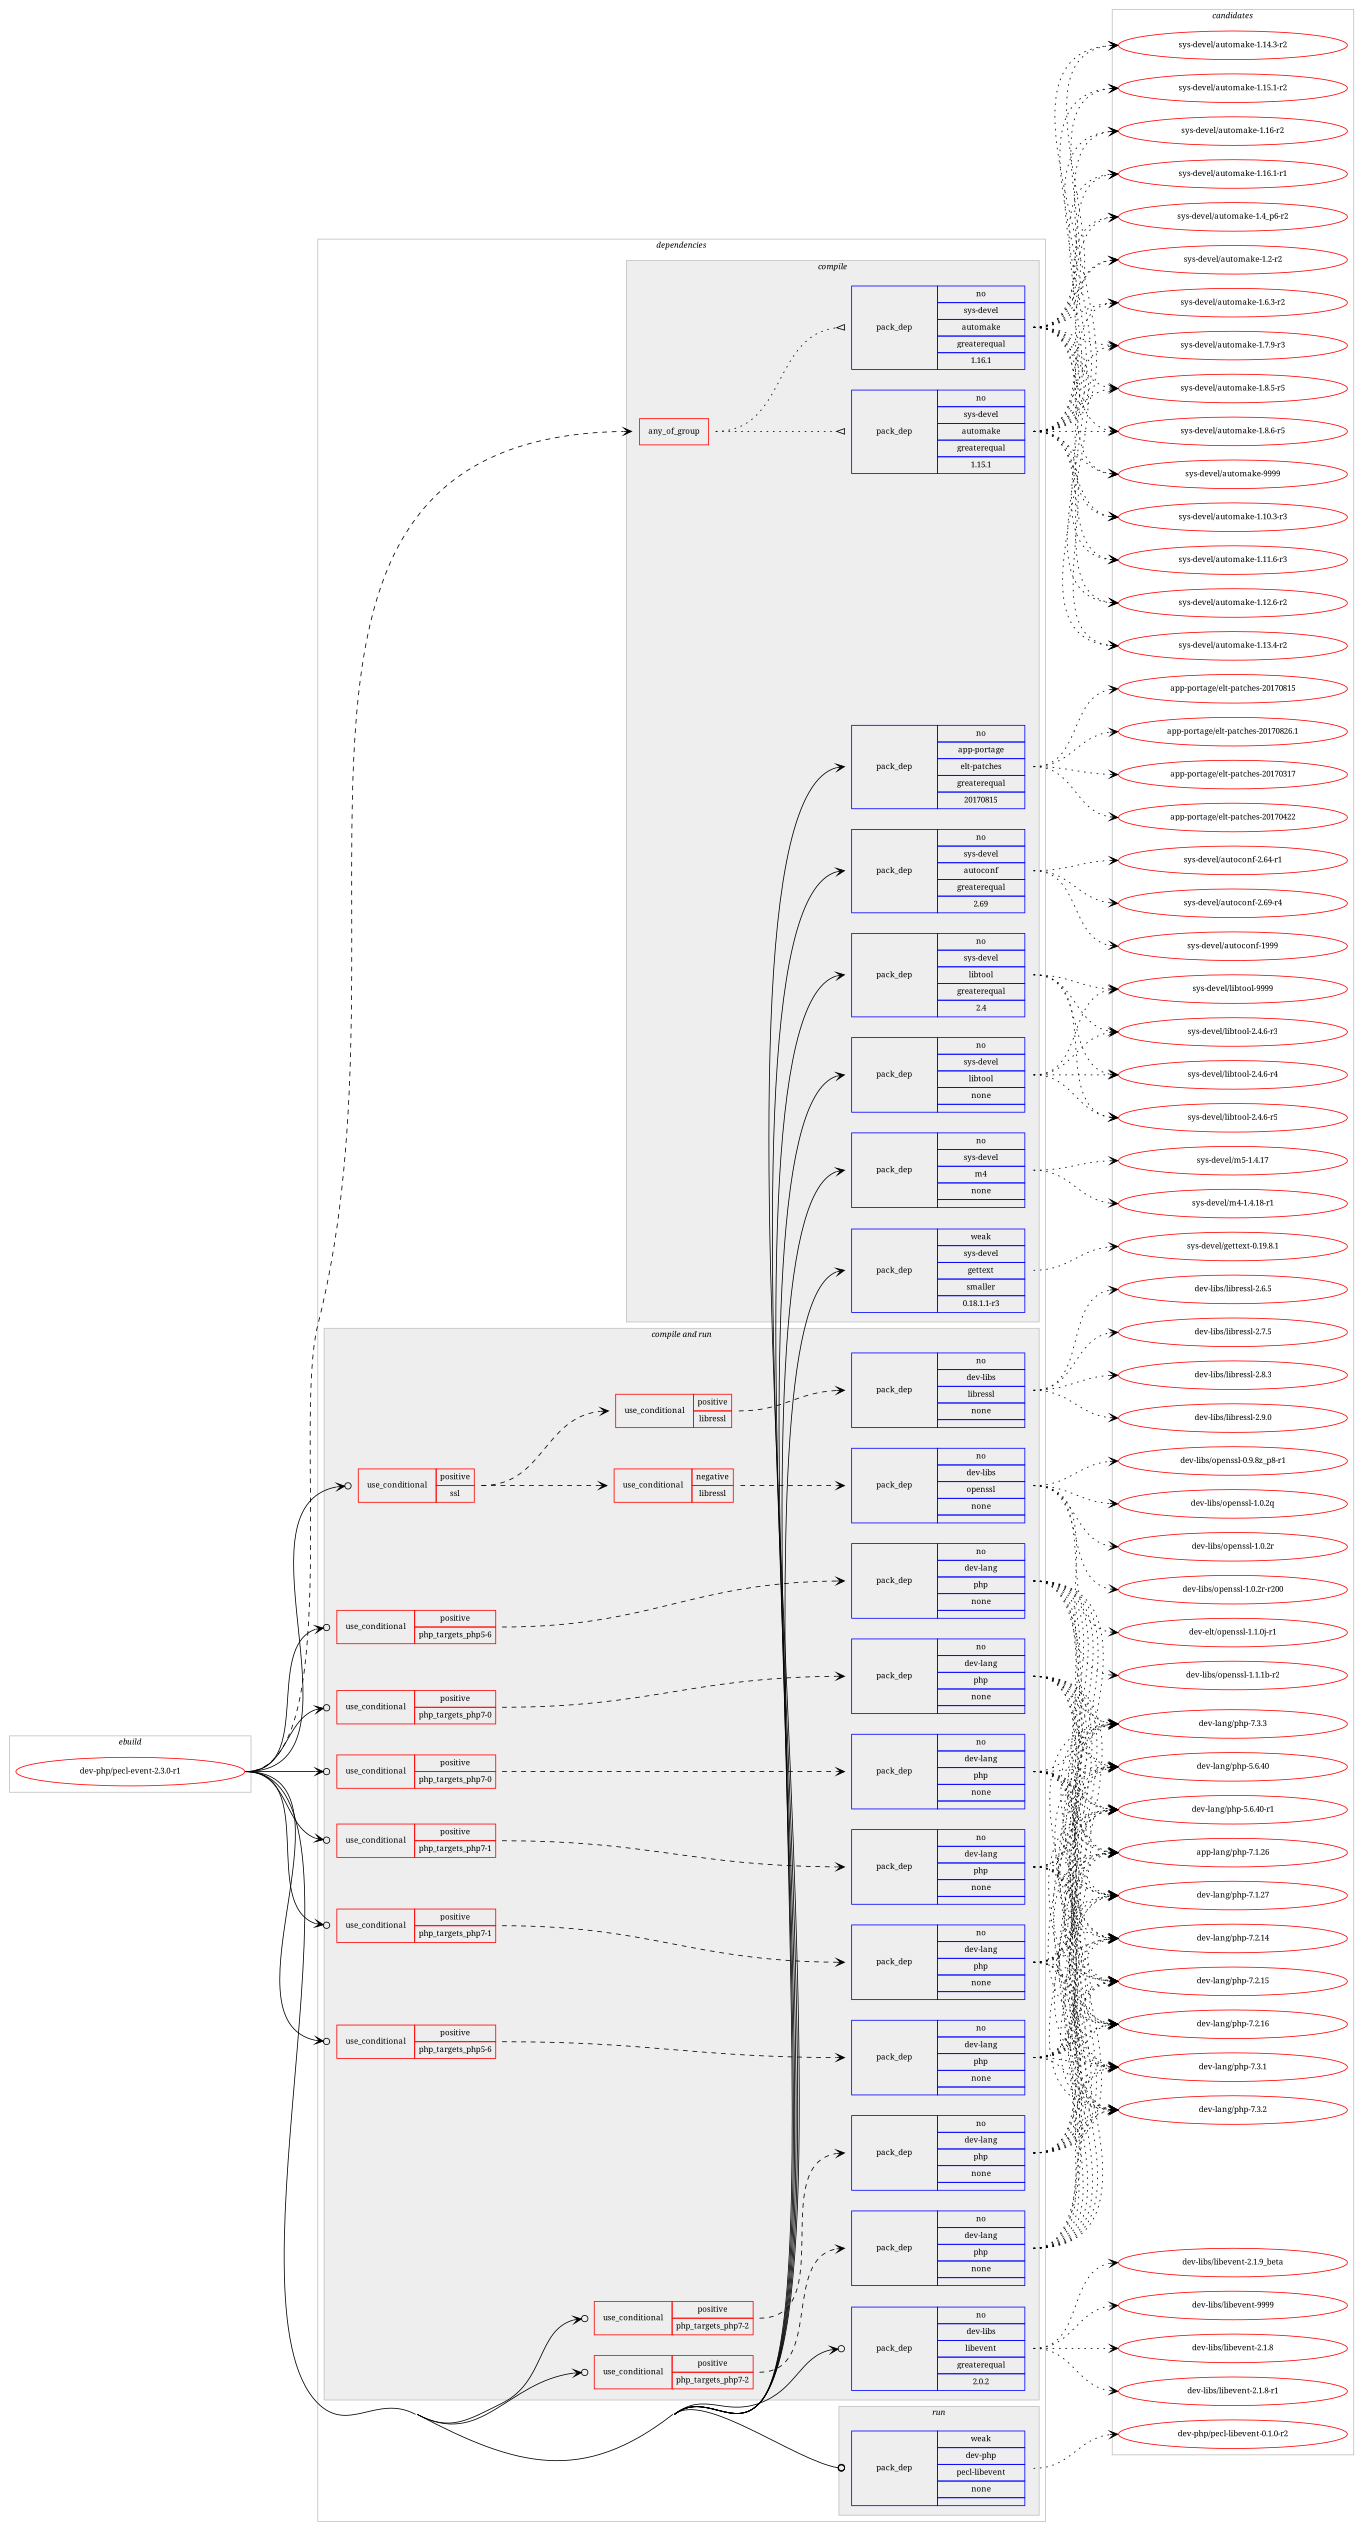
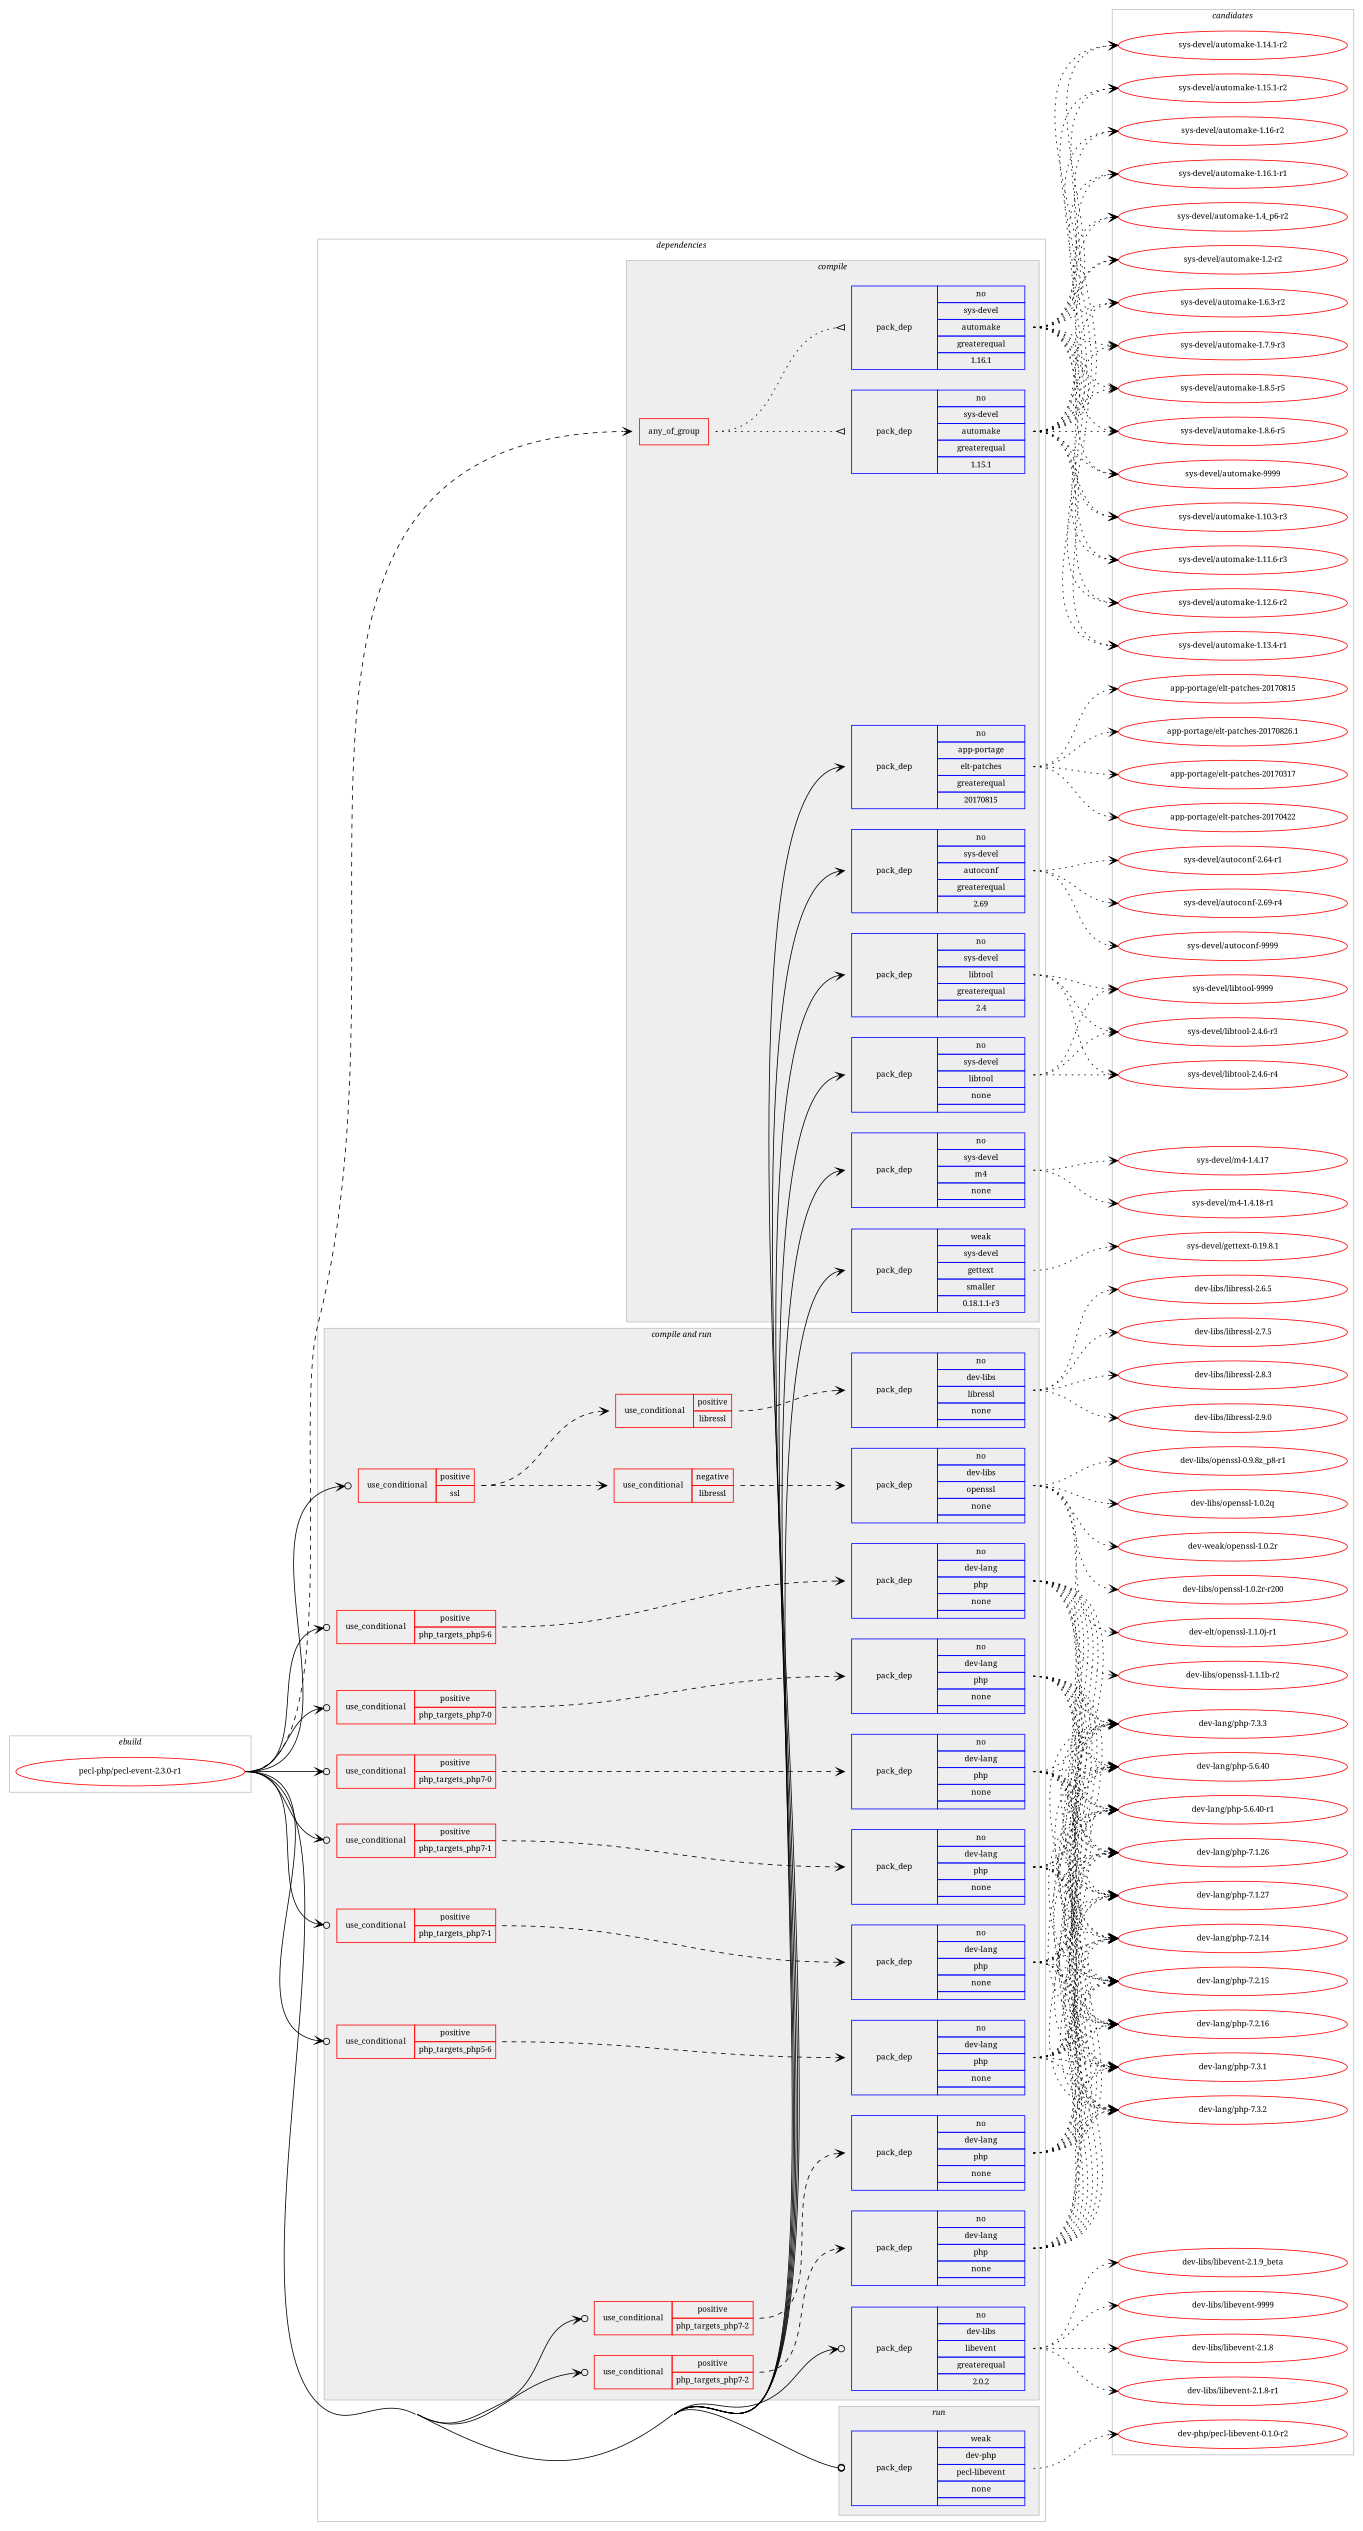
node "sys-devel/automake-1.14.3-r2": label "sys-devel/automake-1.14.3-r2" -> "sys-devel/automake-1.14.1-r2"
node "sys-devel/automake-1.13.4-r2": label "sys-devel/automake-1.13.4-r2" -> "sys-devel/automake-1.13.4-r1"
node "sys-devel/autoconf-1999": label "sys-devel/autoconf-1999" -> "sys-devel/autoconf-9999"
node "sys-devel/libtool-2.4.6-r5": removed
node "sys-devel/m5-1.4.17": label "sys-devel/m5-1.4.17" -> "sys-devel/m4-1.4.17"
node "dev-libs/openssl-1.0.2r": label "dev-libs/openssl-1.0.2r" -> "dev-weak/openssl-1.0.2r"
node "dev-php/pecl-event-2.3.0-r1": label "dev-php/pecl-event-2.3.0-r1" -> "pecl-php/pecl-event-2.3.0-r1"
node "app-lang/php-7.1.26": label "app-lang/php-7.1.26" -> "dev-lang/php-7.1.26"
